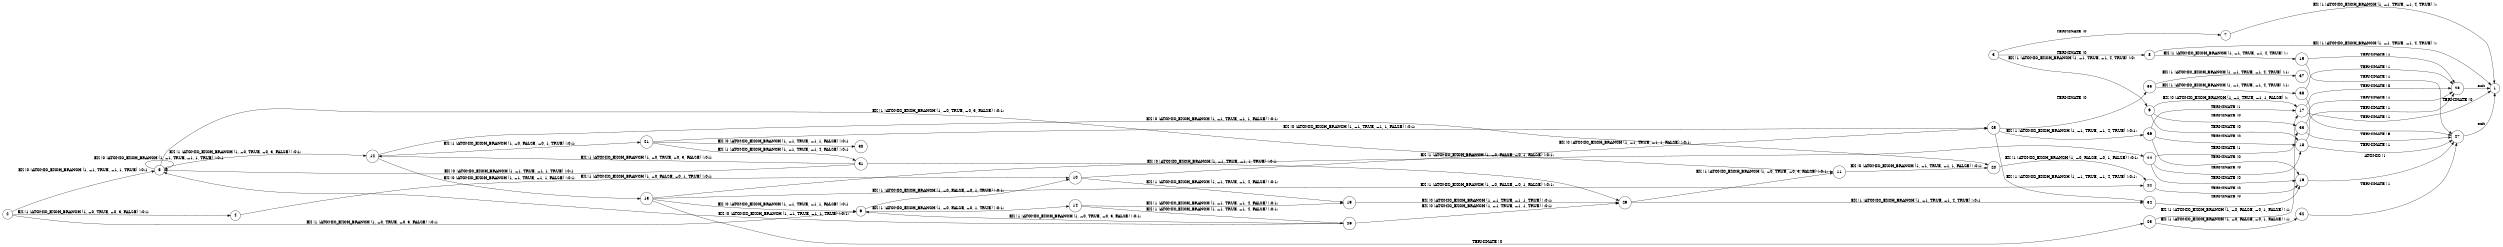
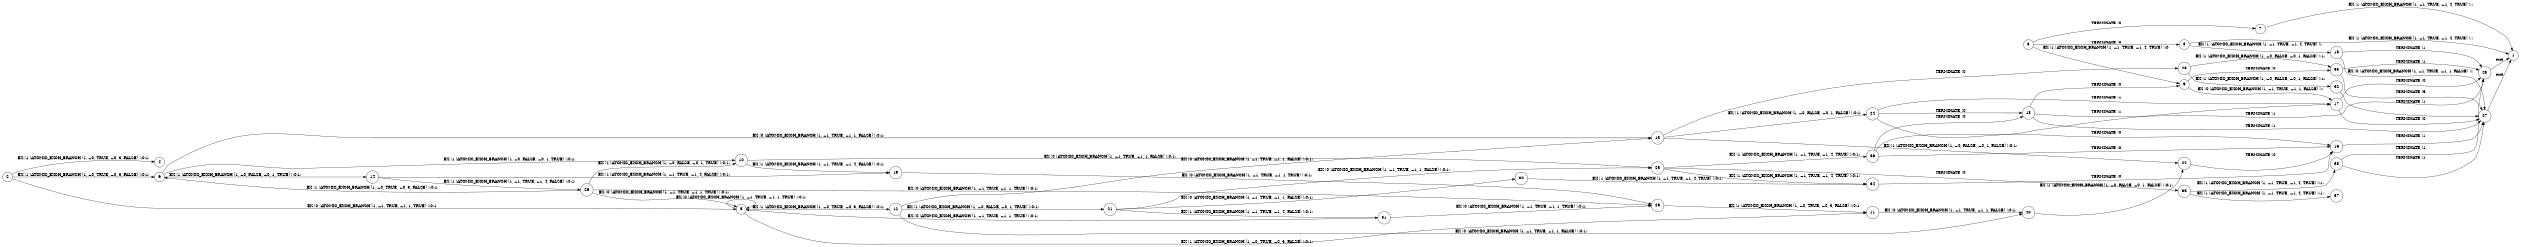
edge "15" -> "27": label "TERMINATE !1" -> "EX !0 !ATOMIC_EXCH_BRANCH (1, +1, TRUE, +1, 1, FALSE) !::"
edge "17" -> "1": now "17" -> "27"
edge "9" -> "18": reversed
edge "16" -> "27": label "ATOMIC !1" -> "TERMINATE !1"
edge "31" -> "12": removed, label "EX !1 !ATOMIC_EXCH_BRANCH (1, +0, TRUE, +0, 3, FALSE) !:0:1:"
edge "4" -> "10": now "26" -> "10"
edge "29" -> "34": now "30" -> "34"
edge "13" -> "6": reversed
